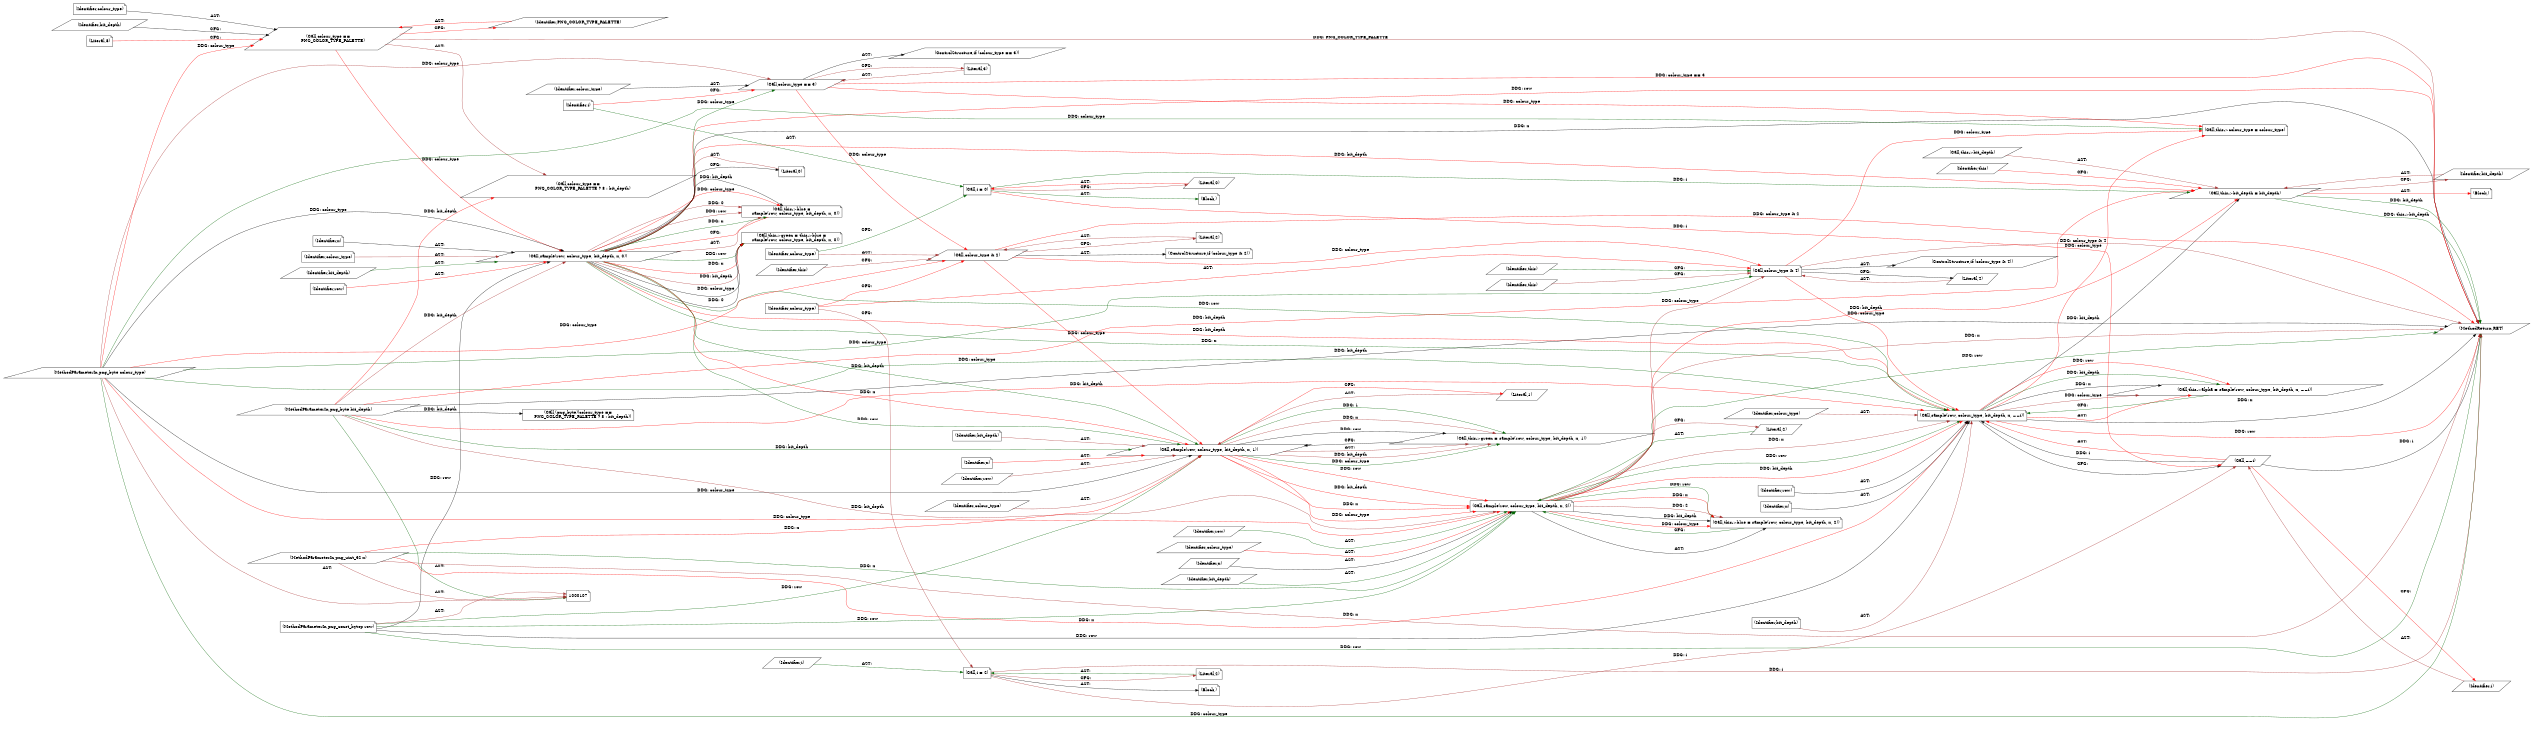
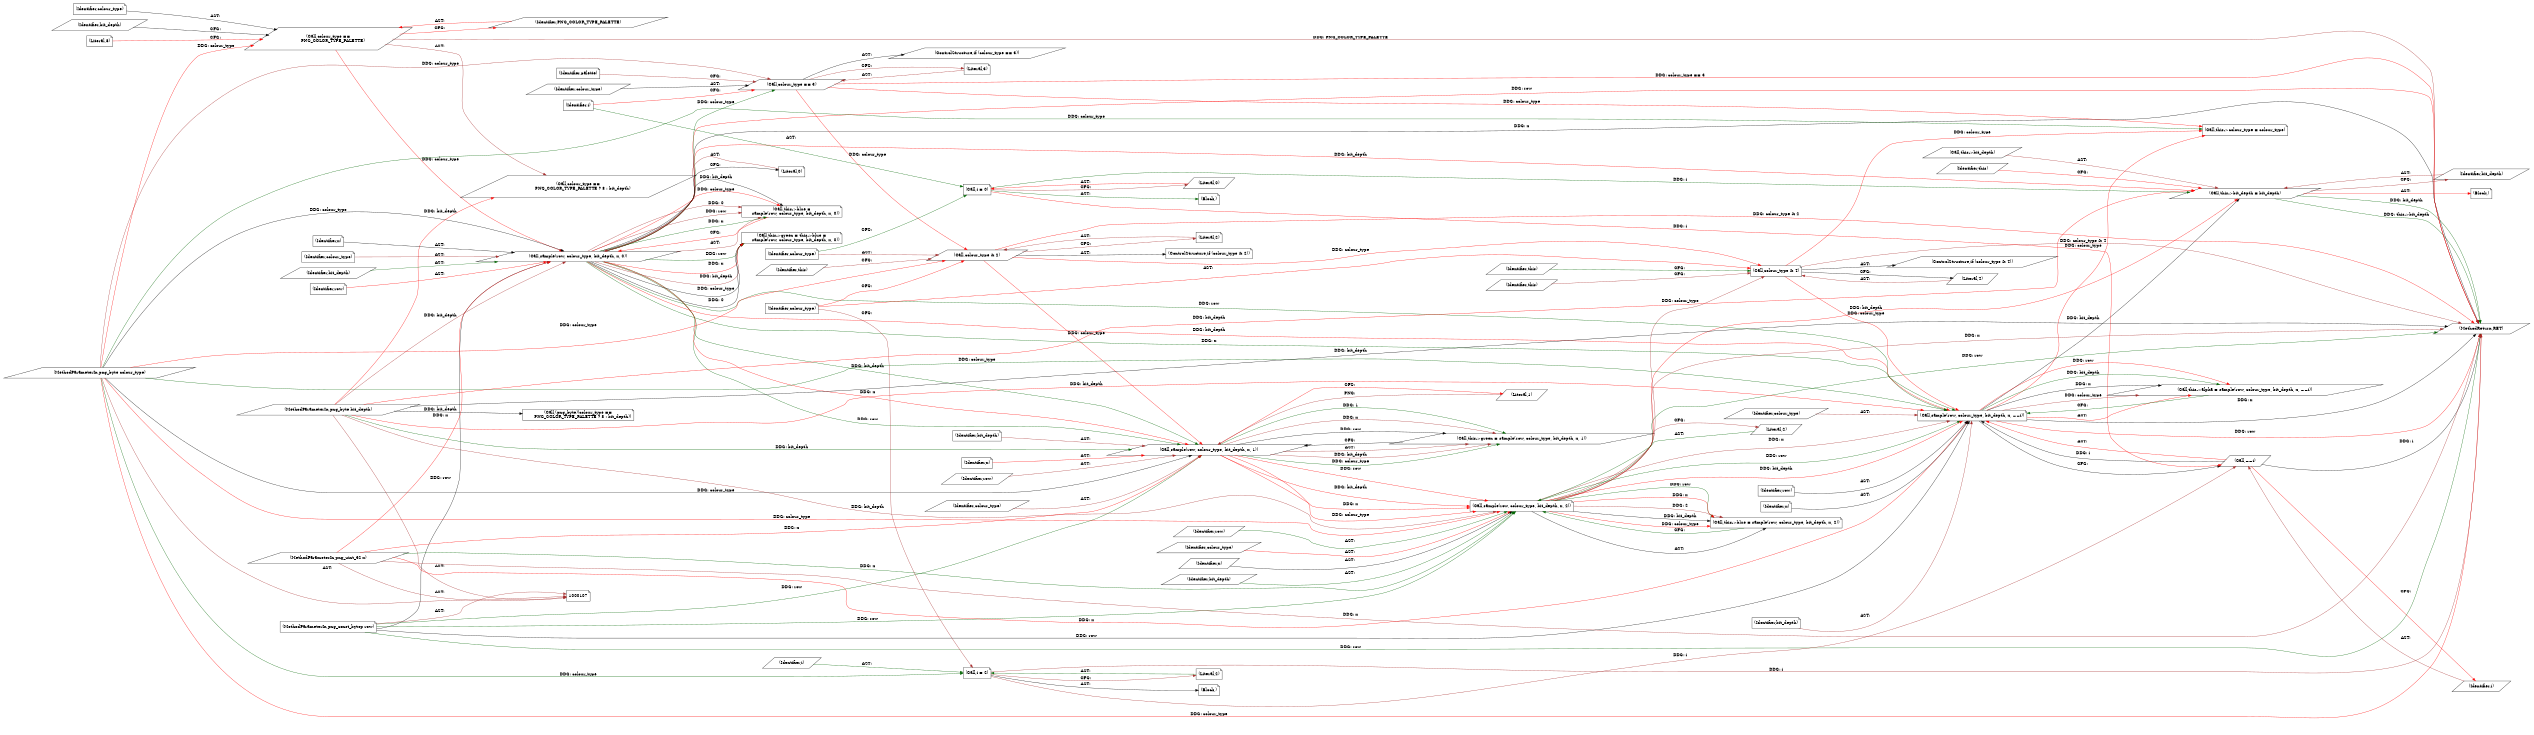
node "(Identifier,palette)": added
edge "(MethodParameterIn,png_byte colour_type)" -> "(Call,colour_type & 4)": now "(MethodParameterIn,png_byte colour_type)" -> "(Call,i = 2)"
edge "(Literal,1)" -> "(Call,sample(row, colour_type, bit_depth, x, 1))": label "AST: " -> "PNG: "
edge "(MethodParameterIn,png_uint_32 x)" -> "(Call,sample(row, colour_type, bit_depth, x, 0))": added, label "DDG: x"
edge "(MethodParameterIn,png_byte bit_depth)" -> "1000107": color darkgreen -> brown
edge "(MethodParameterIn,png_byte colour_type)" -> "(MethodReturn,RET)": color darkgreen -> red
